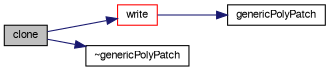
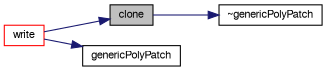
edge "clone" -> "write": reversed
